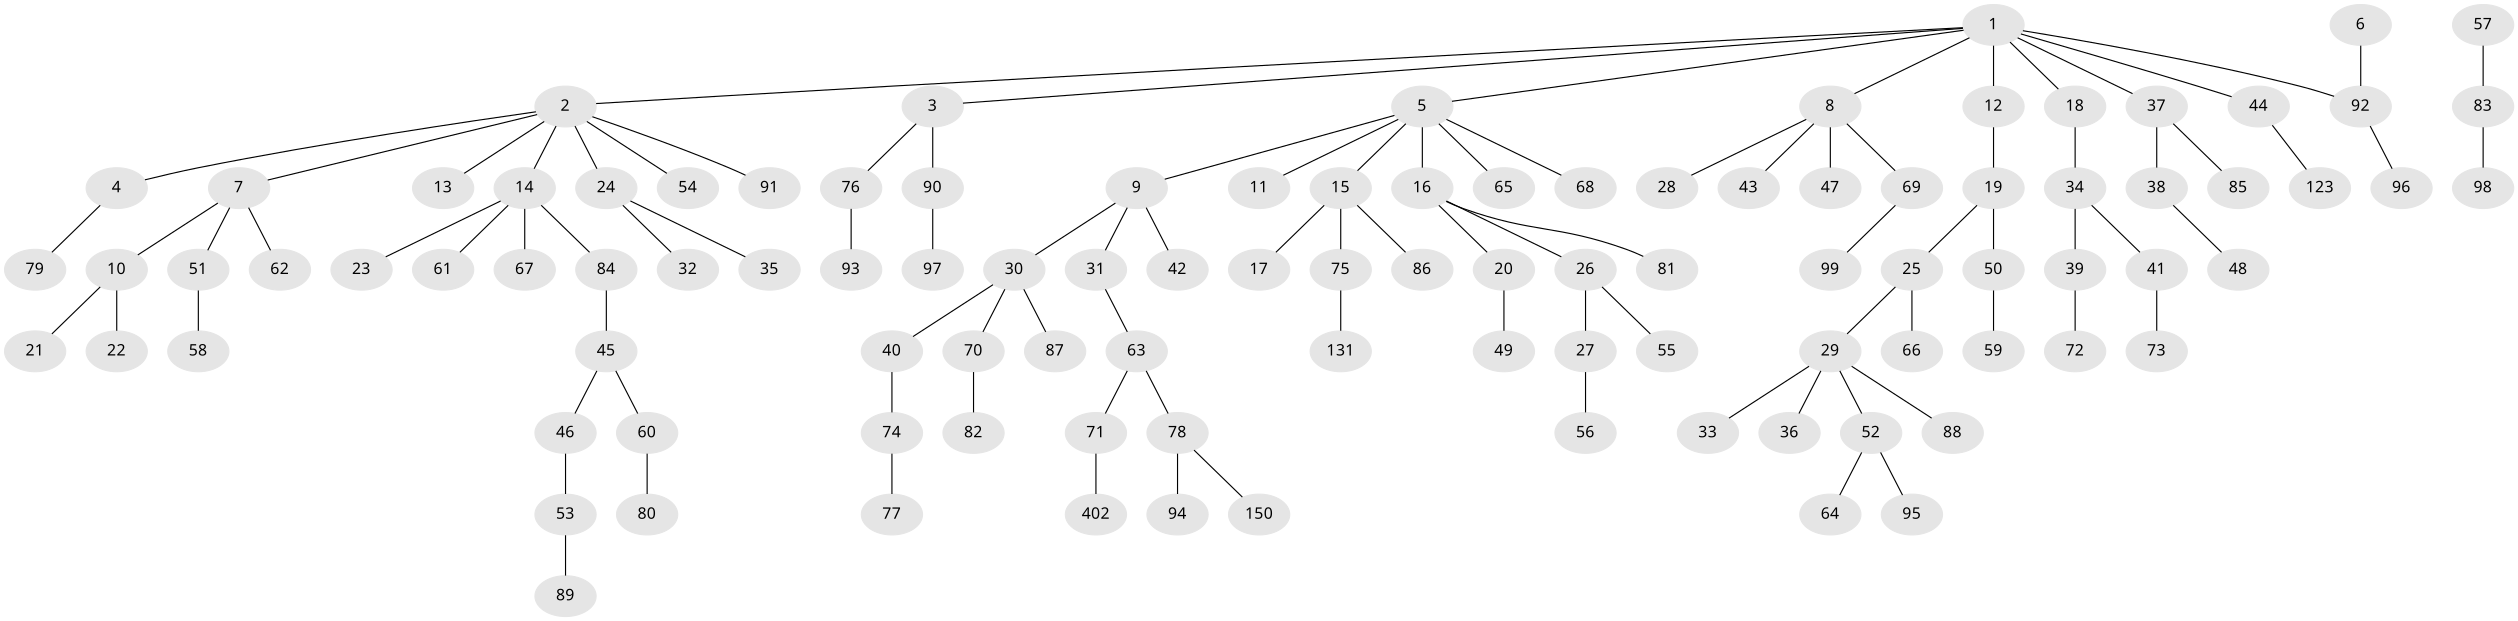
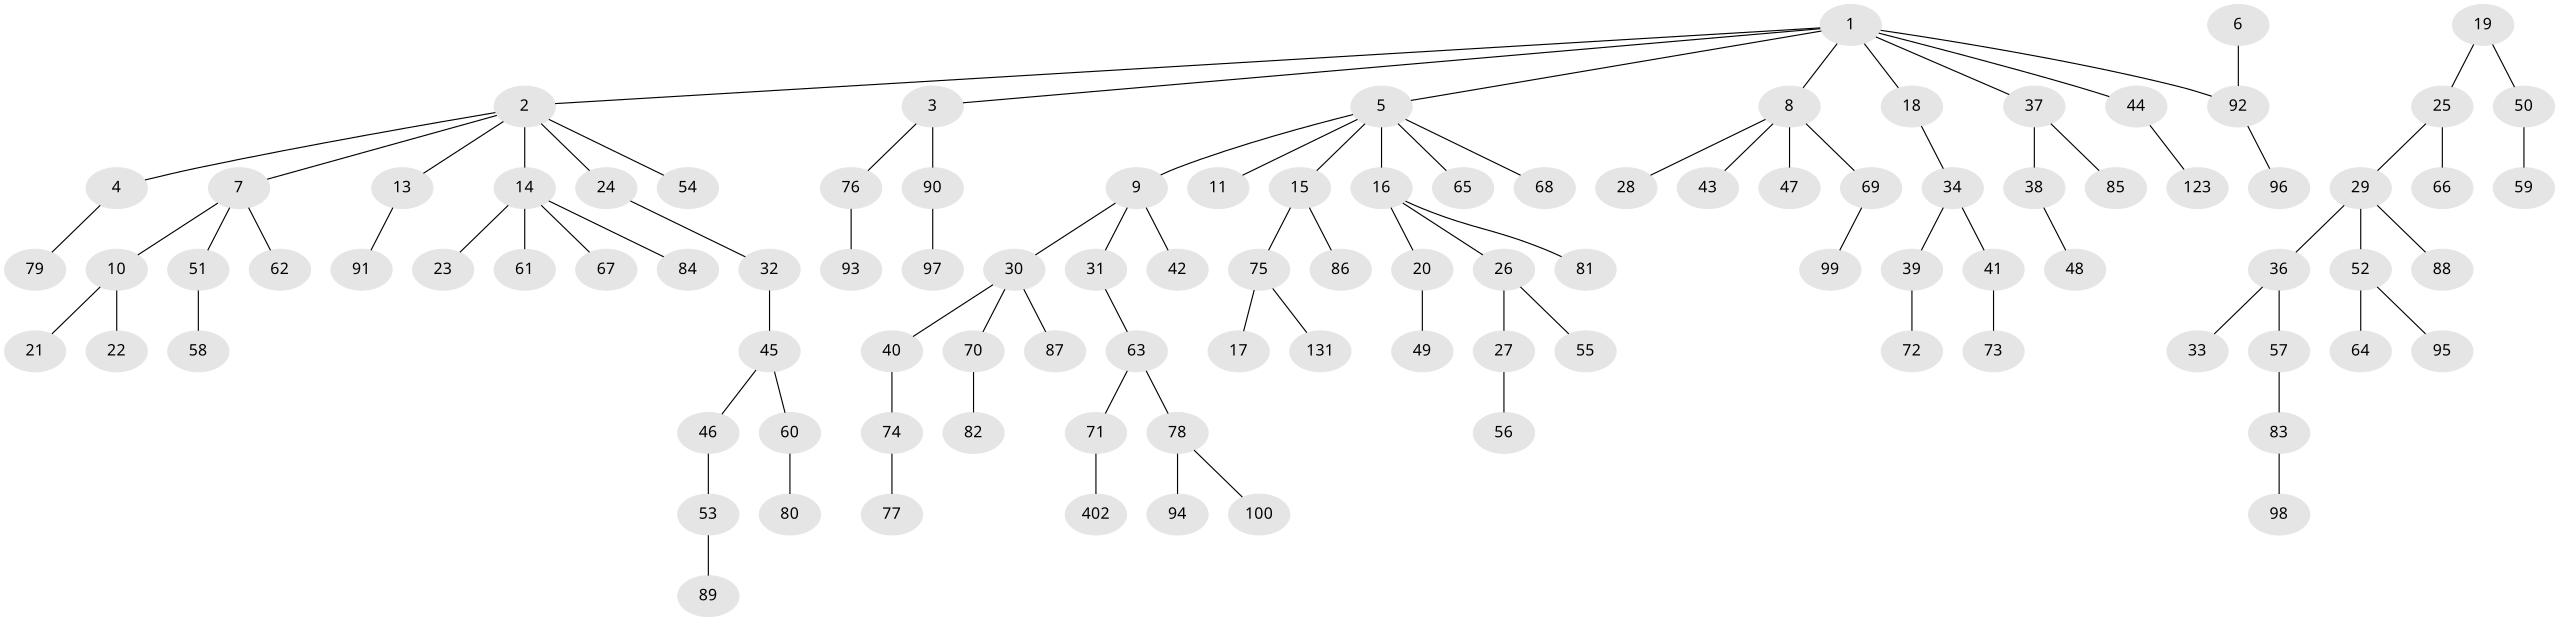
node "12": removed
edge "2" -- "91": now "13" -- "91"
edge "15" -- "17": now "75" -- "17"
node "35": removed
edge "84" -- "45": now "32" -- "45"
edge "36" -- "57": added
edge "29" -- "33": now "36" -- "33"
node "150": label "150" -> "100"
